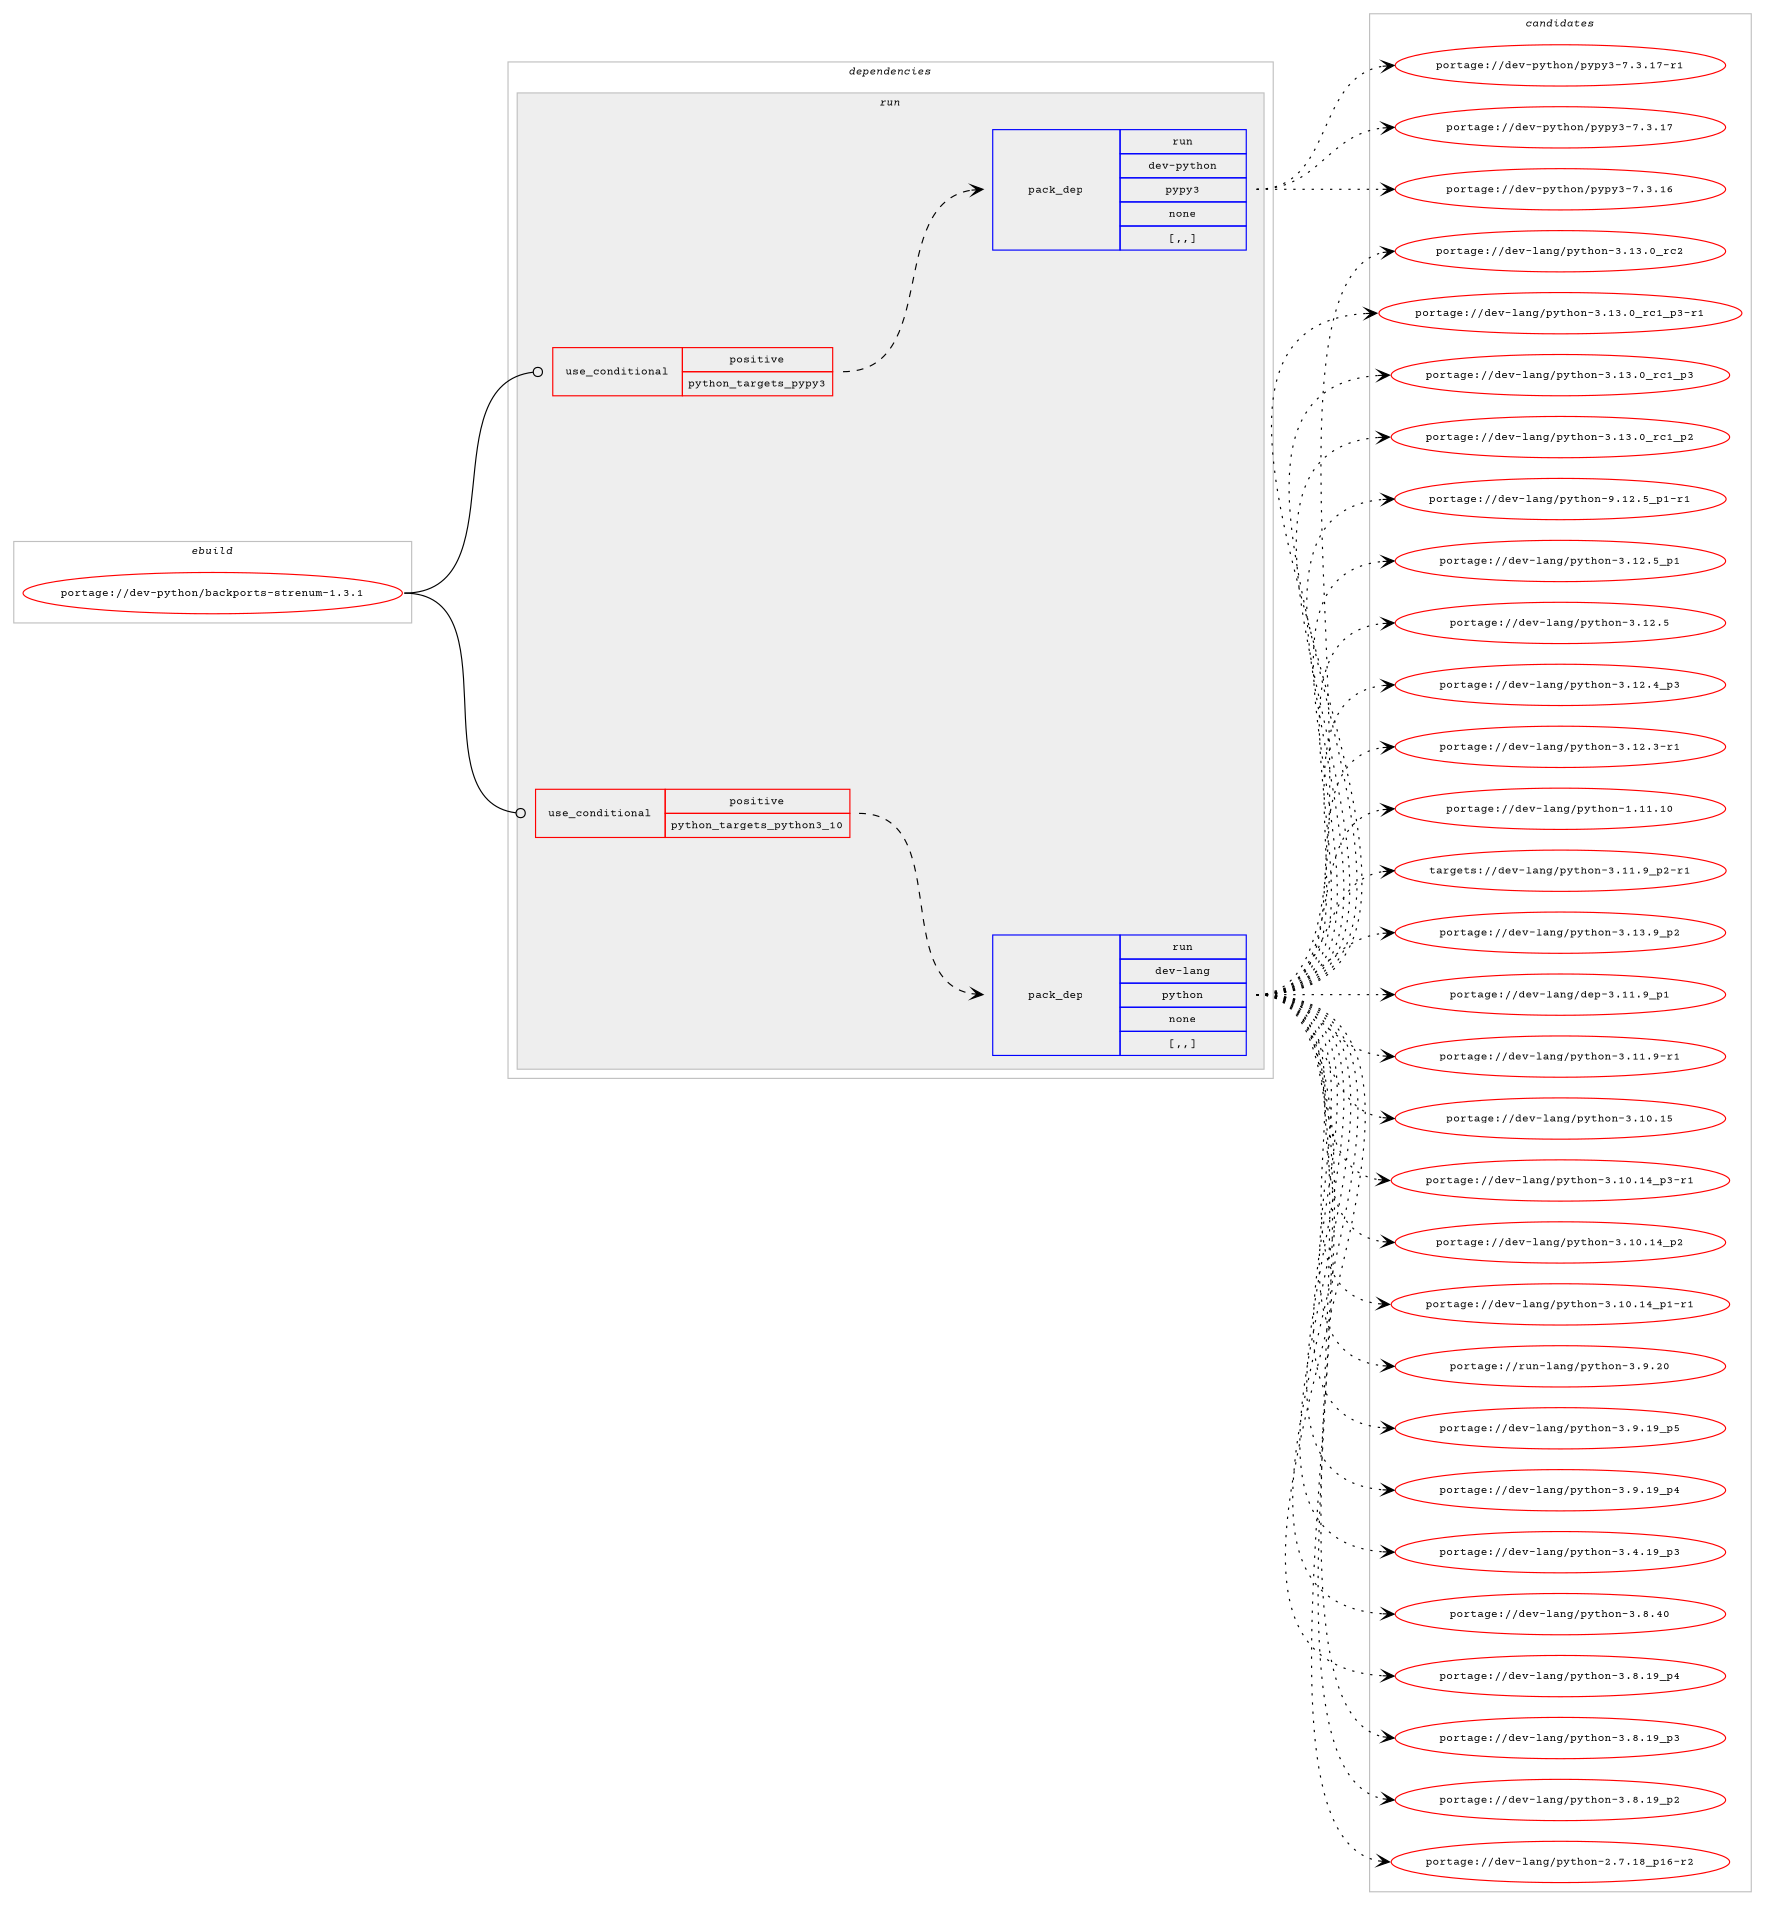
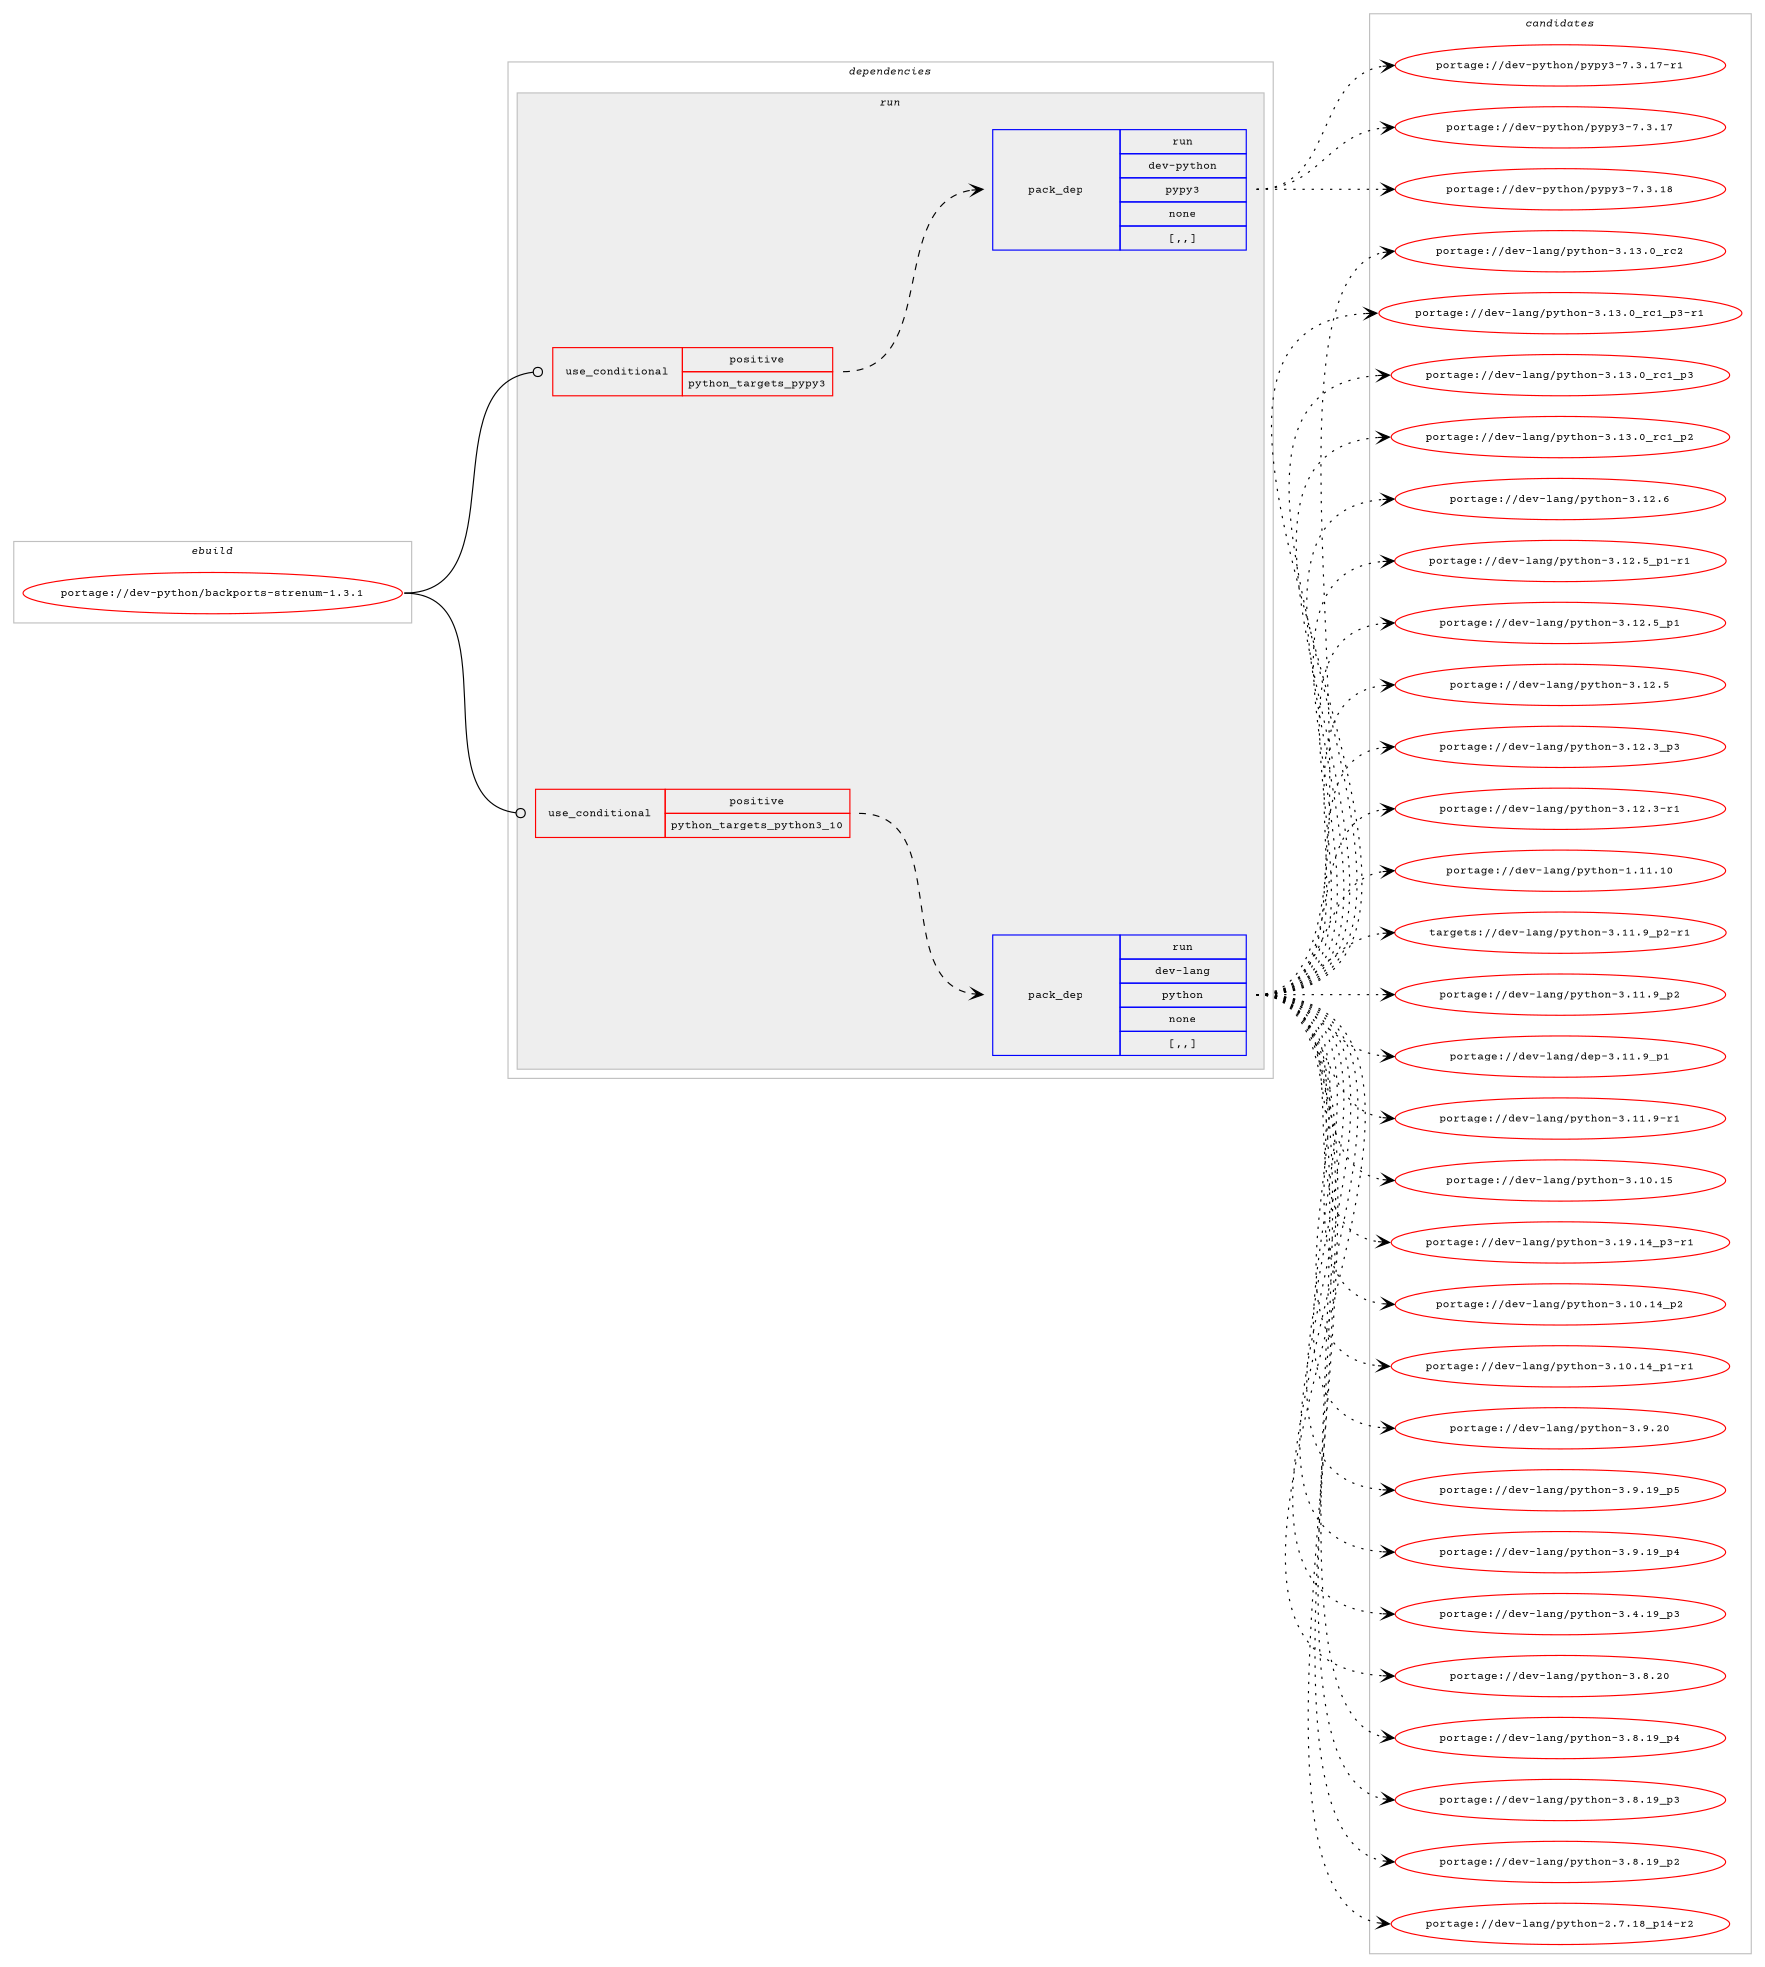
node "portage://dev-python/pypy3-7.3.16": label "portage://dev-python/pypy3-7.3.16" -> "portage://dev-python/pypy3-7.3.18"
node "portage://dev-lang/python-3.12.6": added
node "portage://dev-lang/python-9.12.5_p1-r1": label "portage://dev-lang/python-9.12.5_p1-r1" -> "portage://dev-lang/python-3.12.5_p1-r1"
node "portage://dev-lang/python-3.12.4_p3": label "portage://dev-lang/python-3.12.4_p3" -> "portage://dev-lang/python-3.12.3_p3"
node "portage://dev-lang/python-3.13.9_p2": label "portage://dev-lang/python-3.13.9_p2" -> "portage://dev-lang/python-3.11.9_p2"
node "portage://dev-lang/python-3.10.14_p3-r1": label "portage://dev-lang/python-3.10.14_p3-r1" -> "portage://dev-lang/python-3.19.14_p3-r1"
node "portage://run-lang/python-3.9.20": label "portage://run-lang/python-3.9.20" -> "portage://dev-lang/python-3.9.20"
node "portage://dev-lang/python-3.8.40": label "portage://dev-lang/python-3.8.40" -> "portage://dev-lang/python-3.8.20"
node "portage://dev-lang/python-2.7.18_p16-r2": label "portage://dev-lang/python-2.7.18_p16-r2" -> "portage://dev-lang/python-2.7.18_p14-r2"
